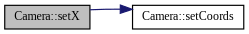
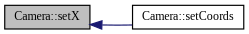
edge "Camera::setX" -> "Camera::setCoords": reversed
